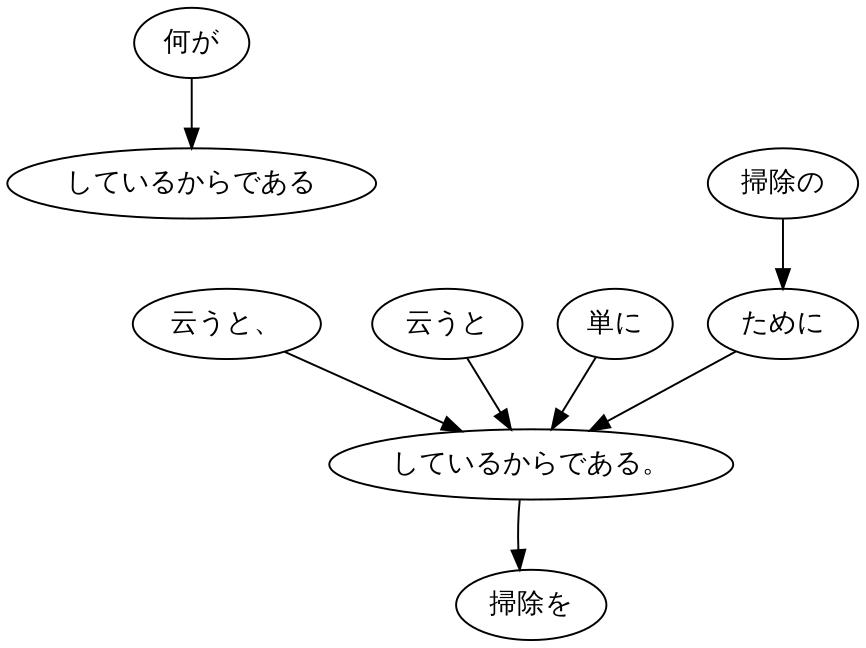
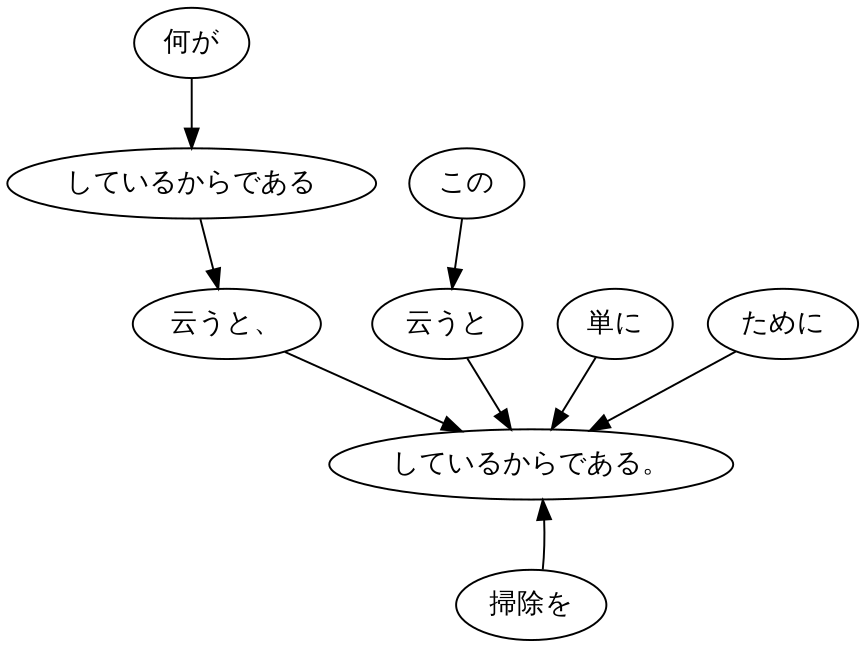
node "この": added
node "掃除の": removed
edge "しているからである" -> "云うと、": added
edge "しているからである。" -> "掃除を": reversed
